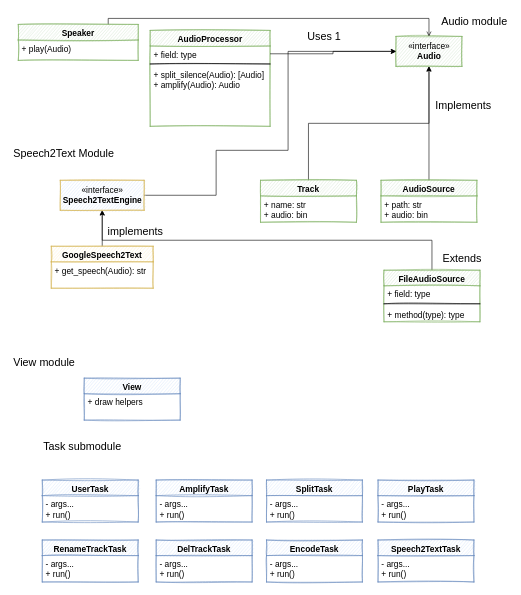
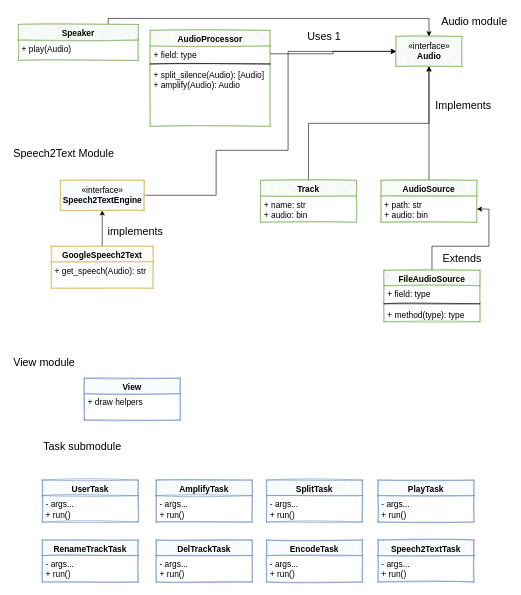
edge "Speaker" -> "«interface»Audio": arrowhead open -> classic
edge "FileAudioSource" -> "«interface»Speech2TextEngine": now "FileAudioSource" -> "+ path: str + audio: bin"
